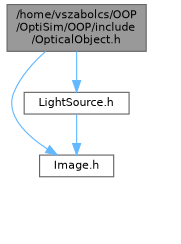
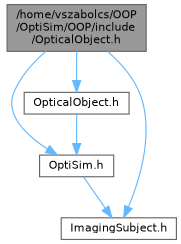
node "LightSource.h": label "LightSource.h" -> "OpticalObject.h"
node "Image.h": label "Image.h" -> "OptiSim.h"
node "ImagingSubject.h": added
